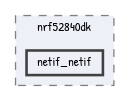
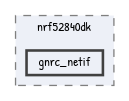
node "netif_netif": label "netif_netif" -> "gnrc_netif"
